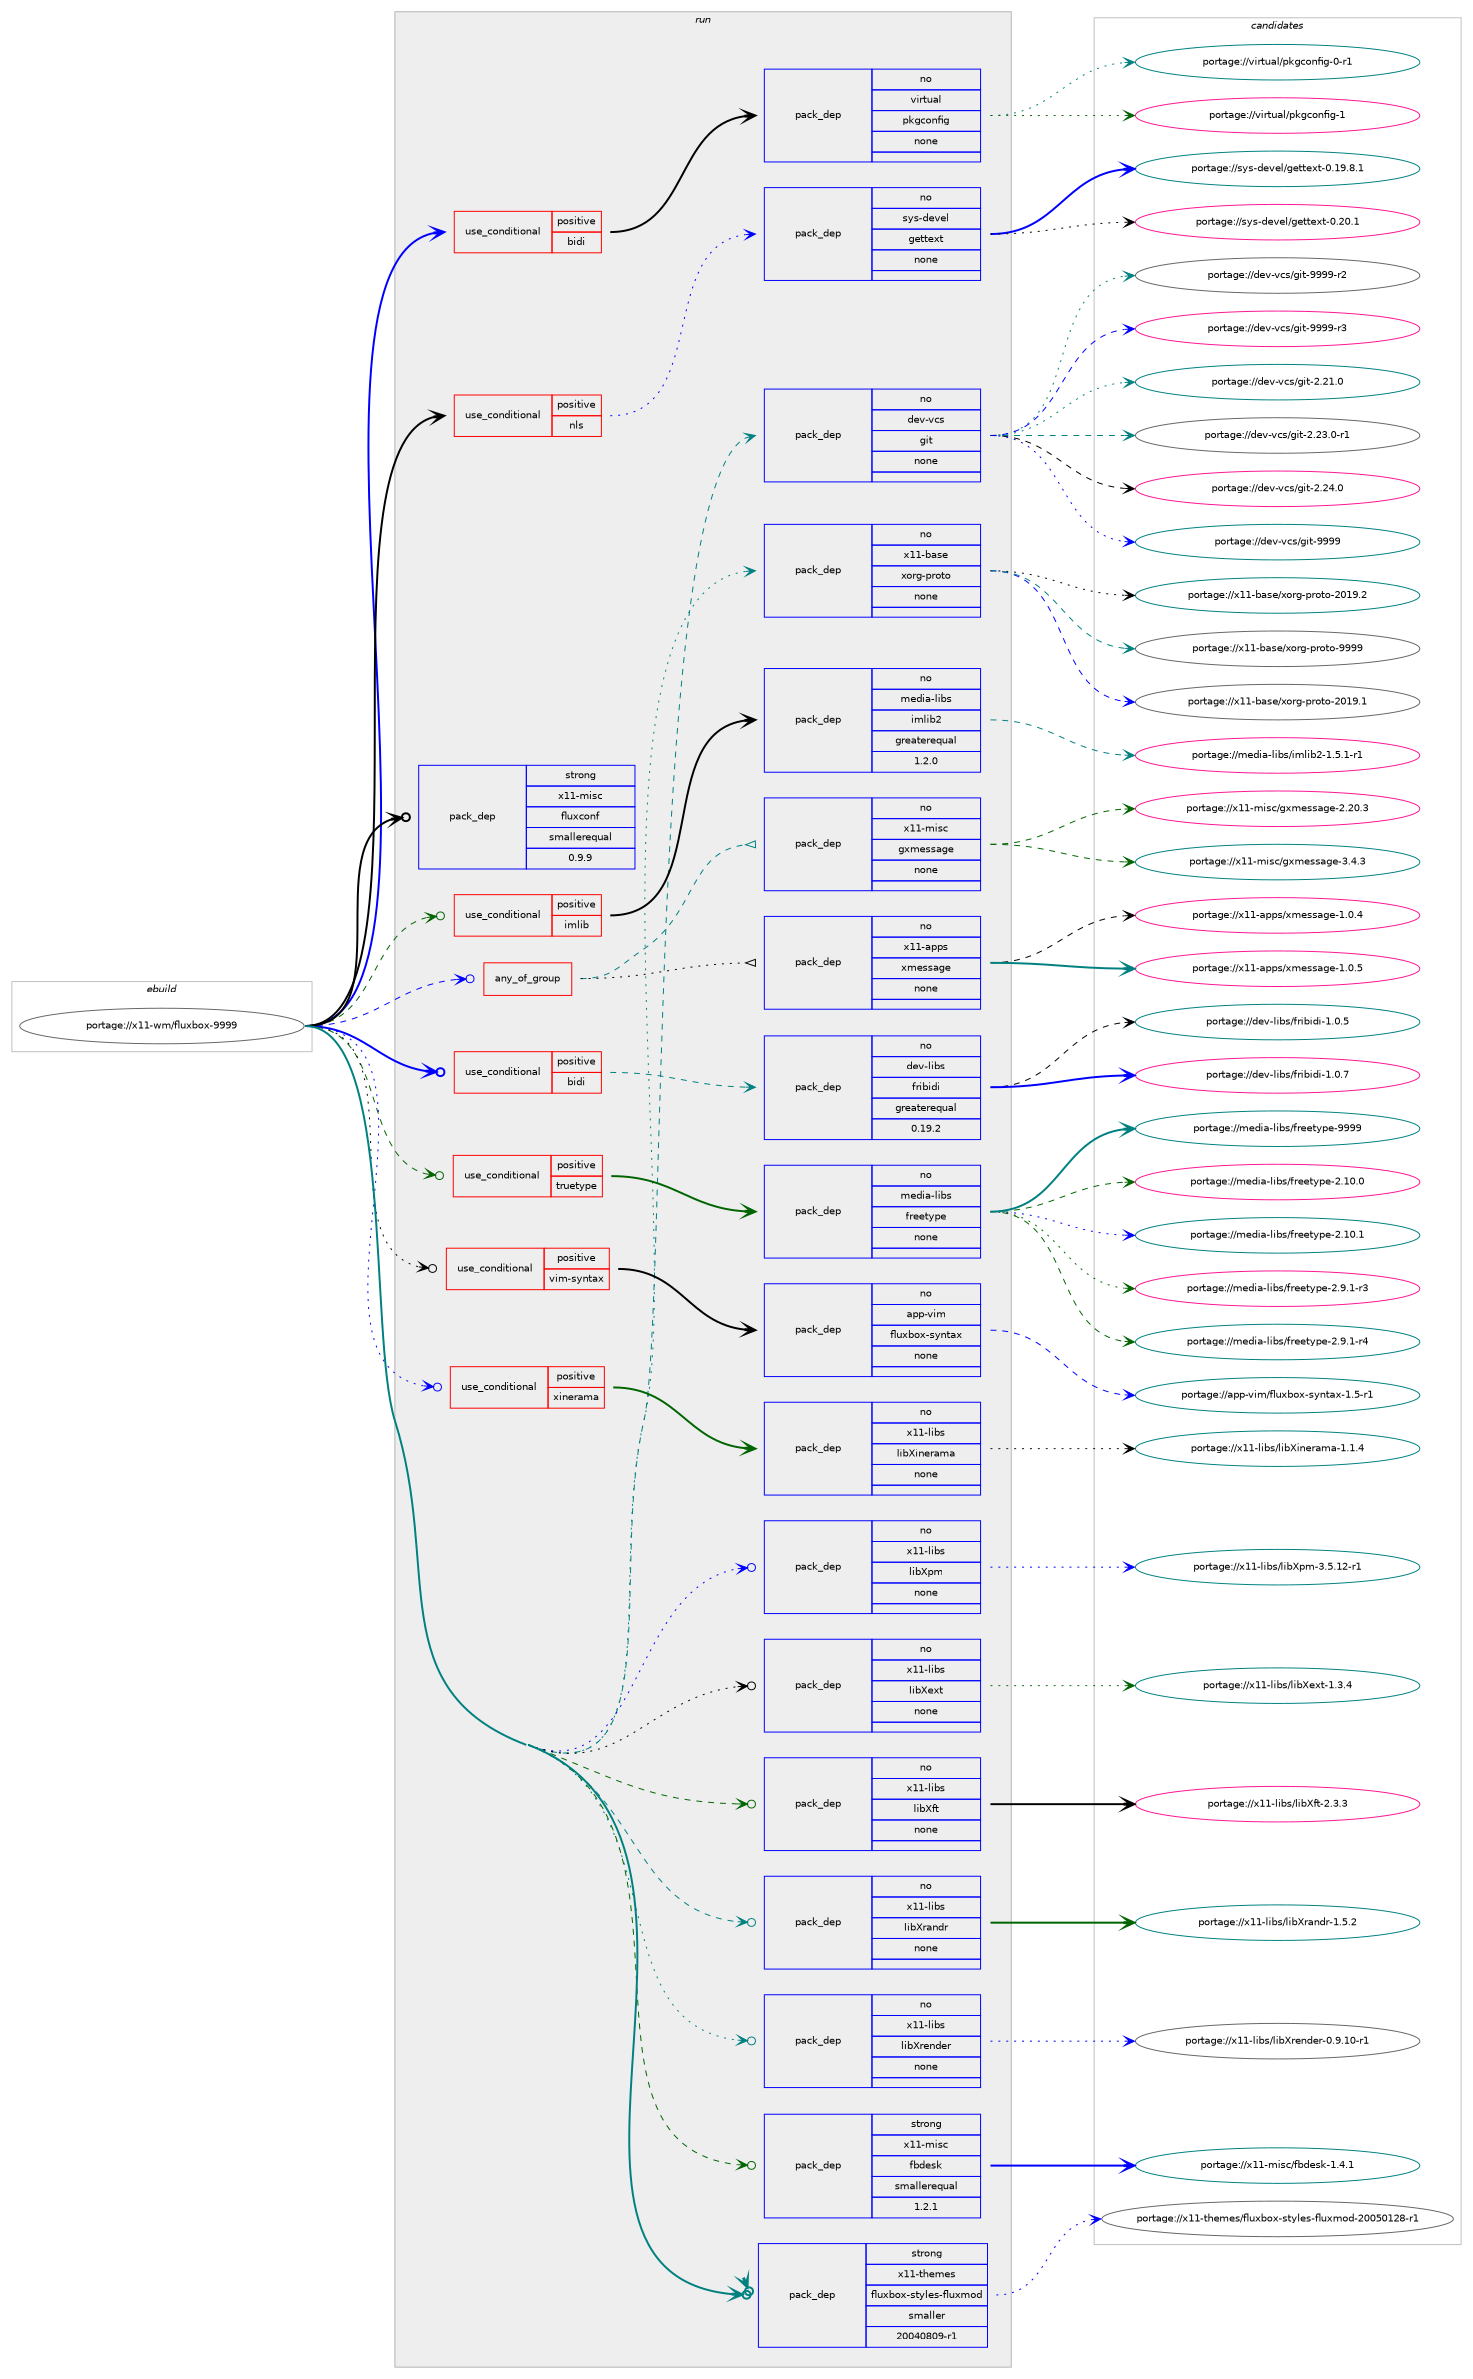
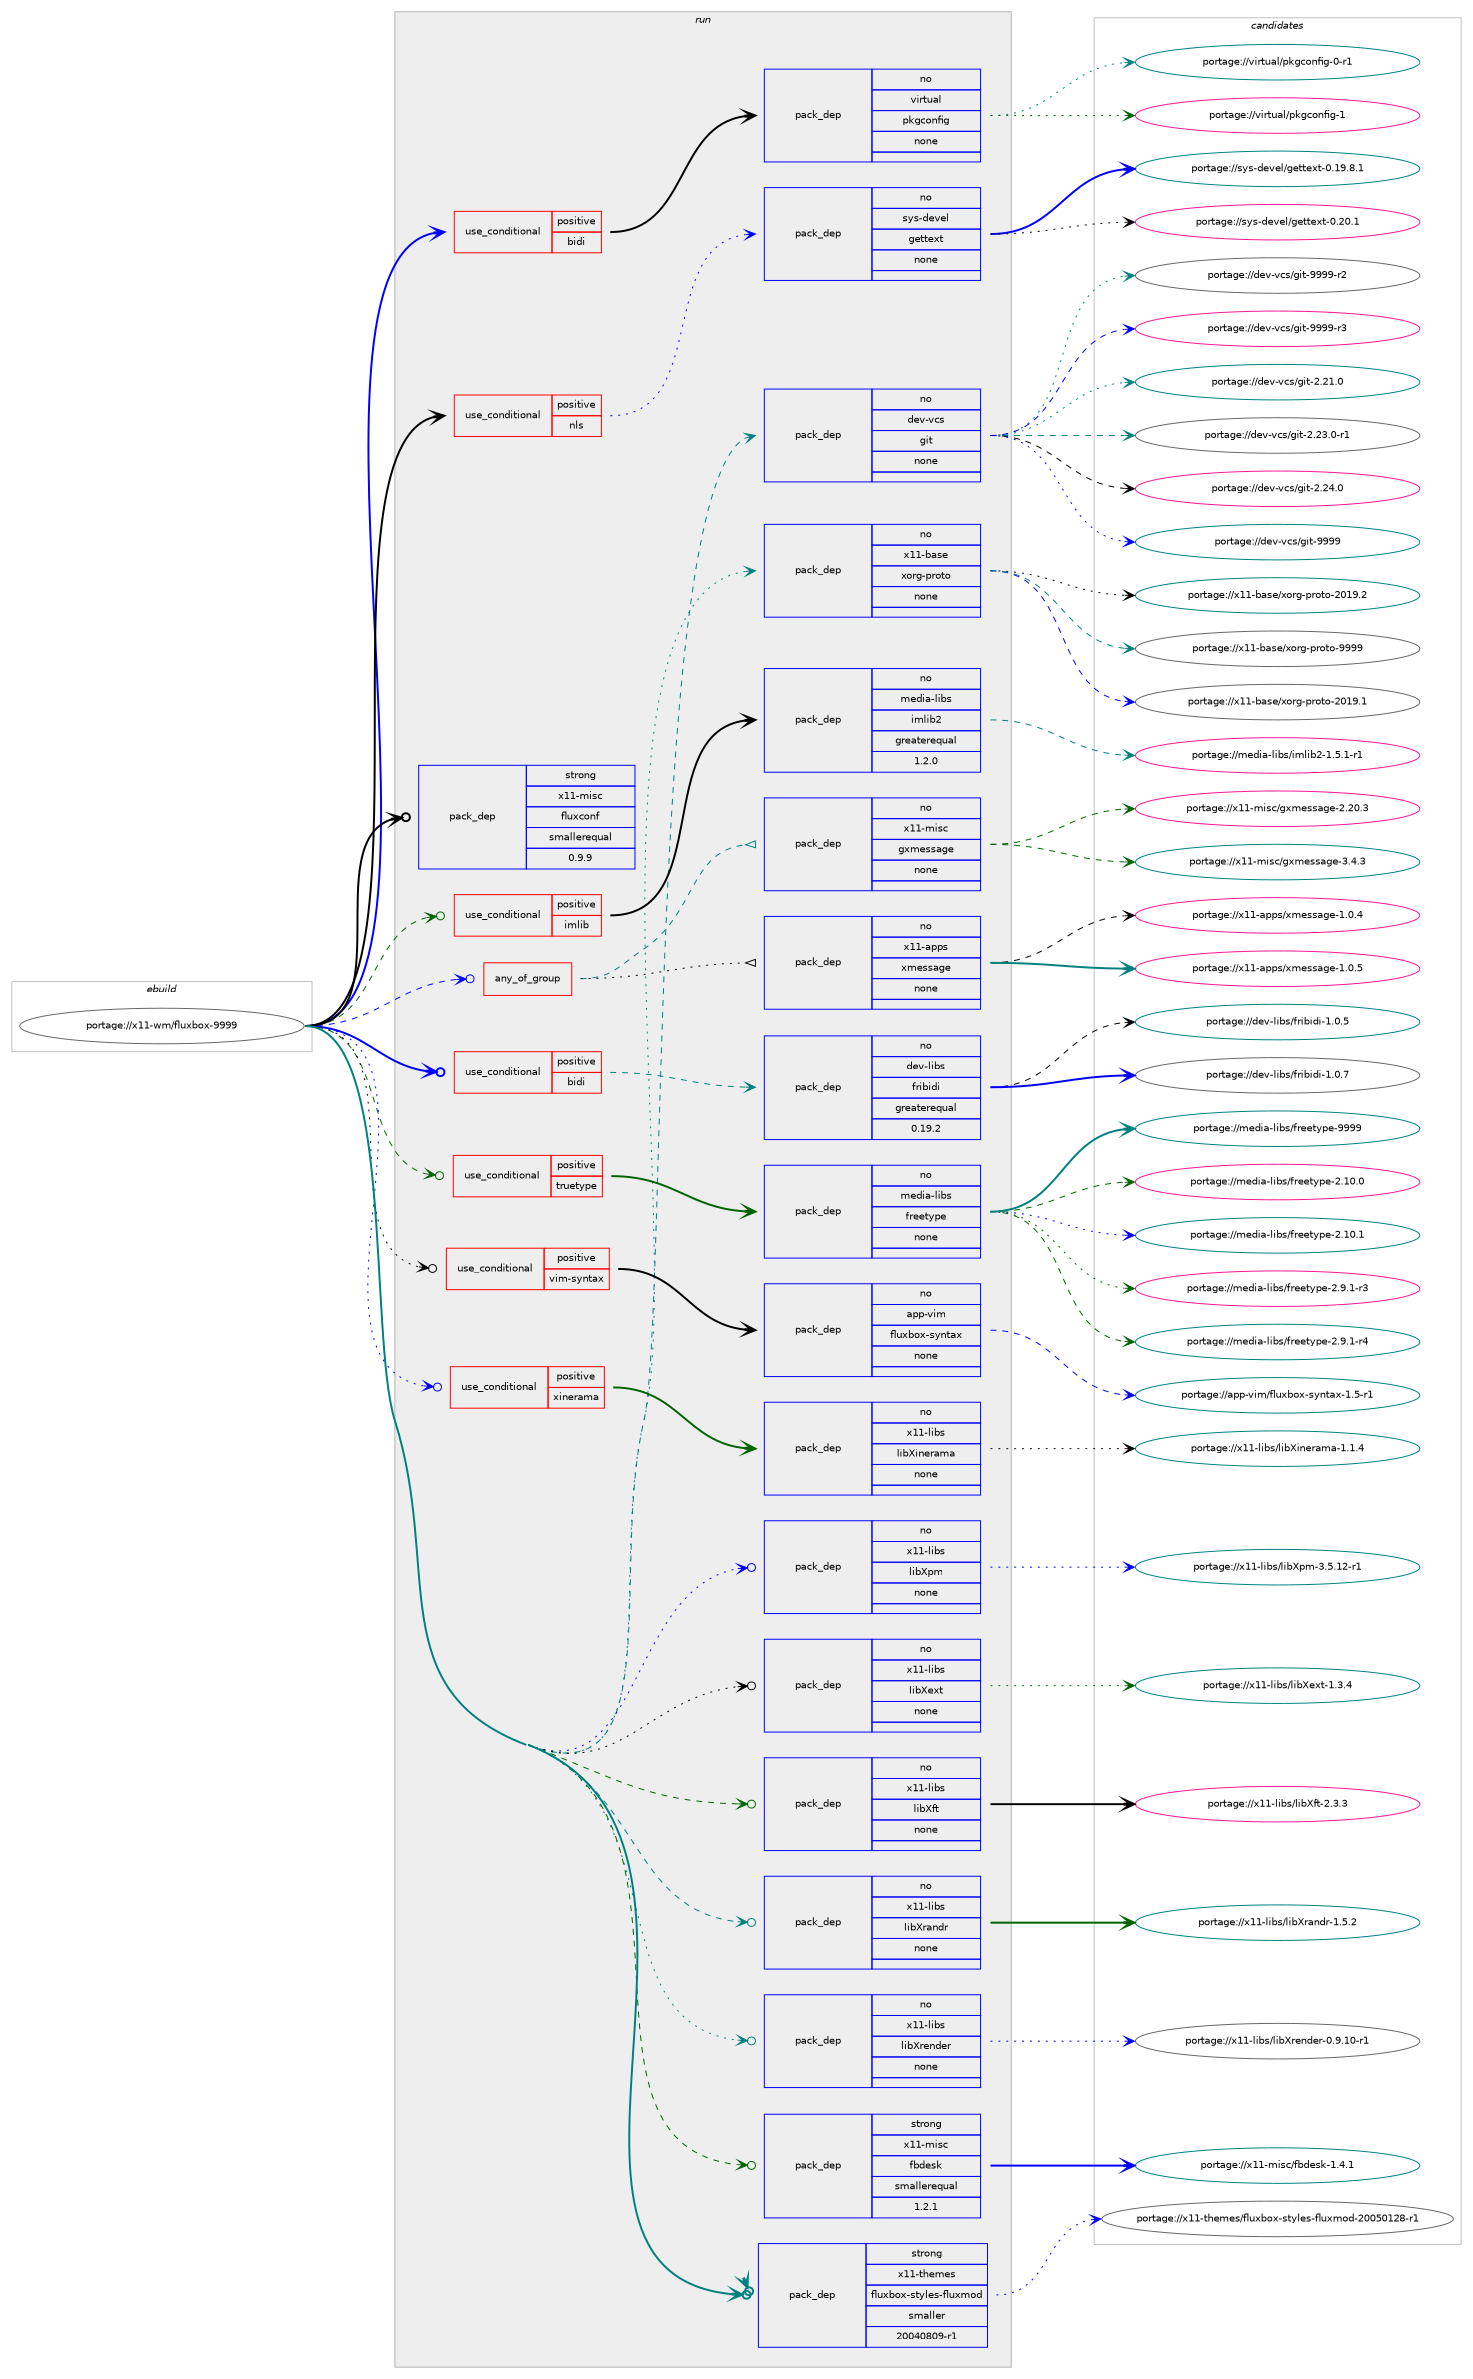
node "portage://dev-libs/fribidi-1.0.7": color deeppink -> gray40
